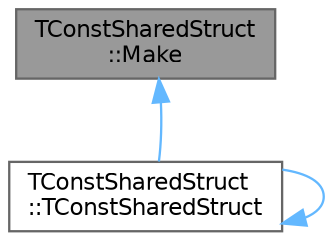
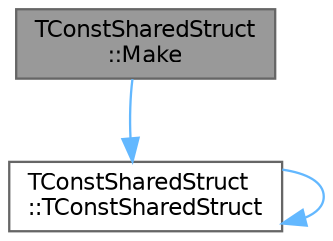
edge "TConstSharedStruct ::TConstSharedStruct" -> "TConstSharedStruct ::Make": reversed
